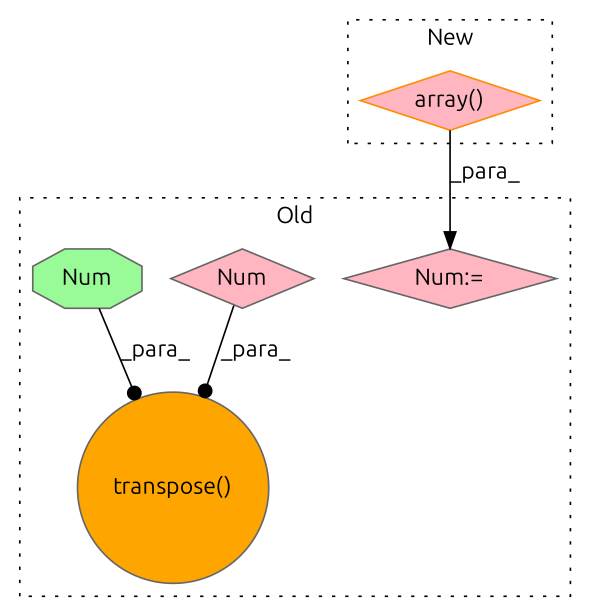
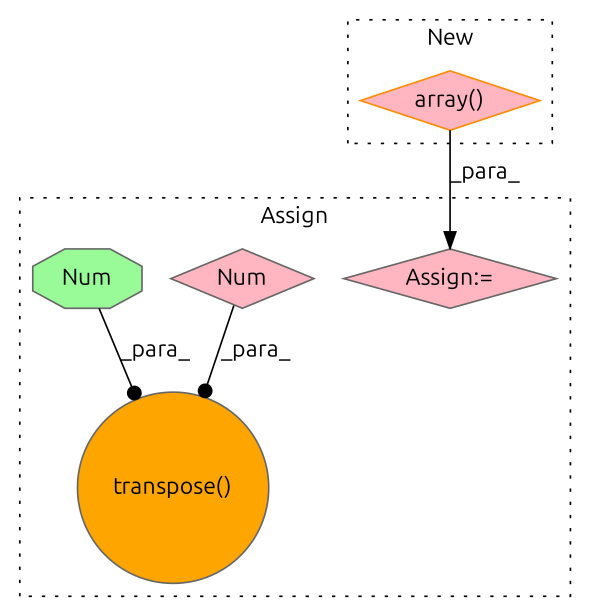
cluster "Old": label "Old" -> "Assign"
node "Num:=": label "Num:=" -> "Assign:="
